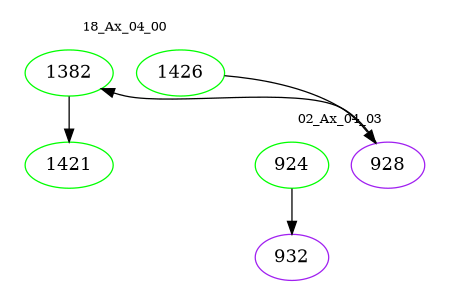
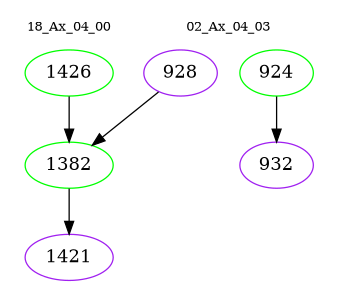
edge "1426" -> "928": now "1426" -> "1382"
node "1421": color green -> purple
